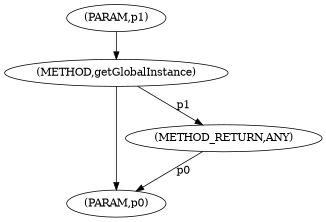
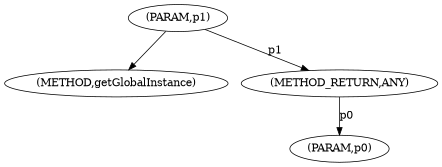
edge "(METHOD,getGlobalInstance)" -> "(METHOD_RETURN,ANY)": now "(PARAM,p1)" -> "(METHOD_RETURN,ANY)"
edge "(METHOD,getGlobalInstance)" -> "(PARAM,p0)": removed
